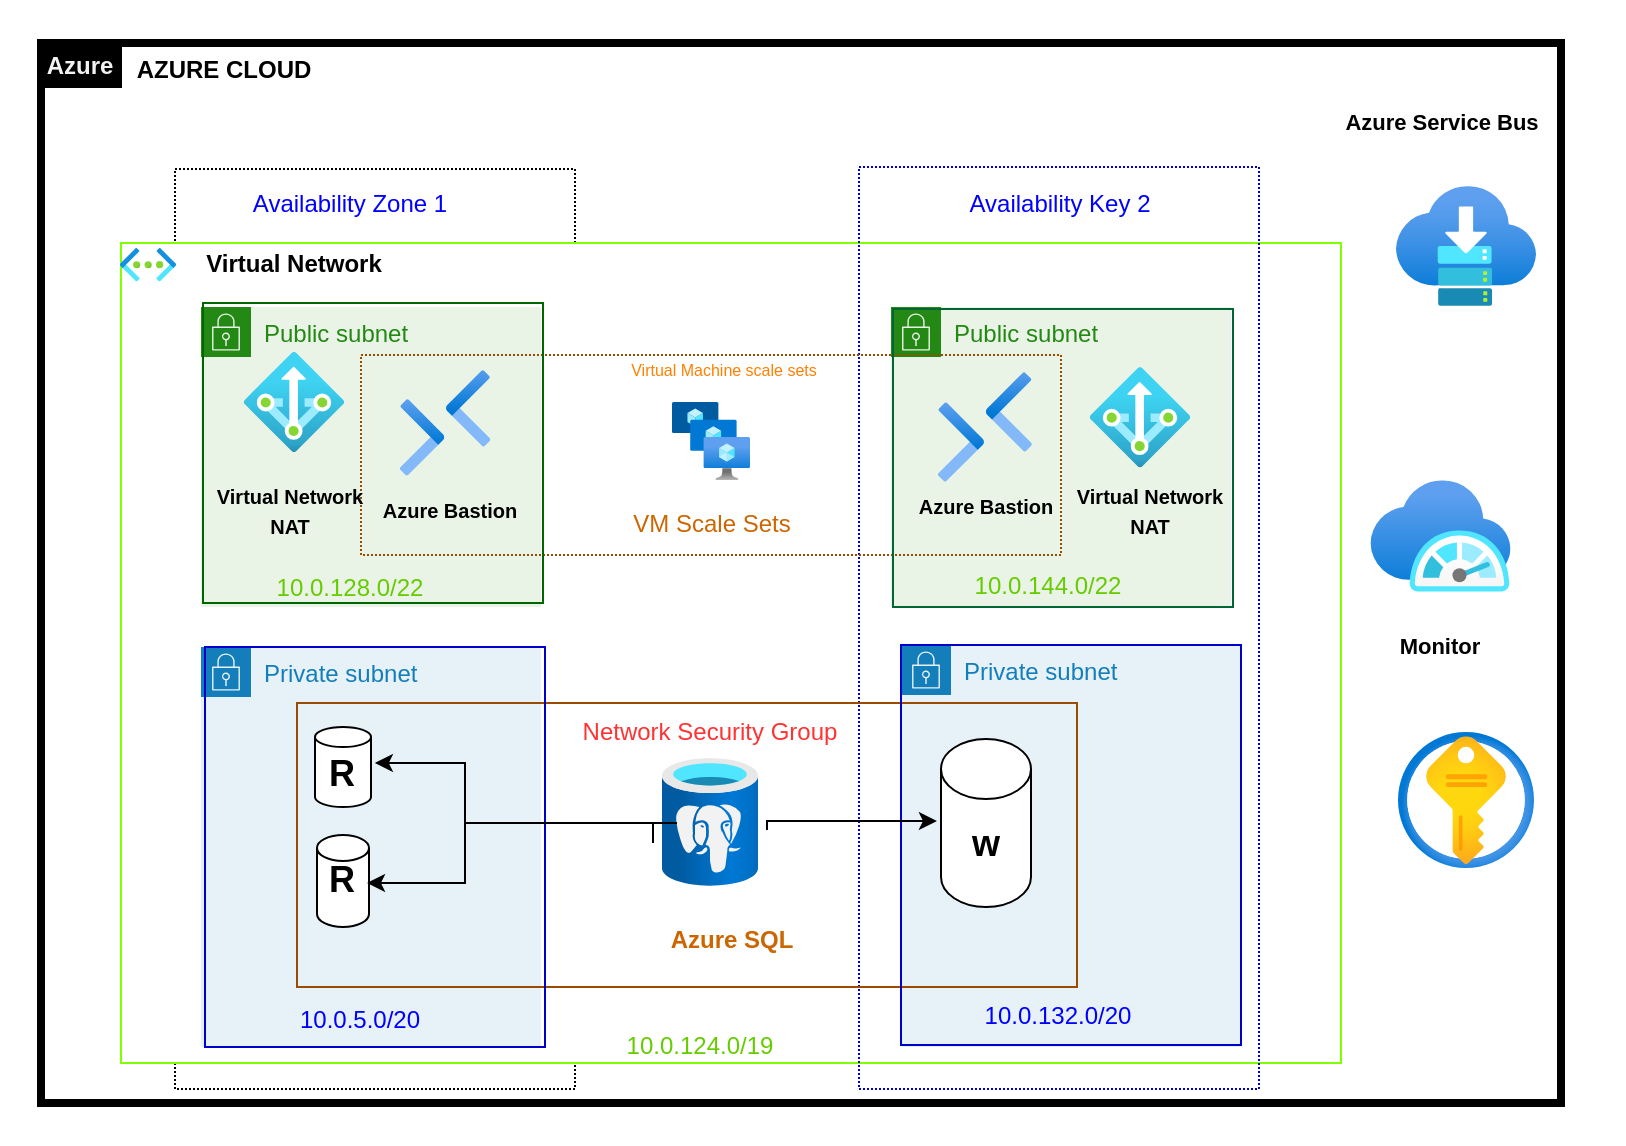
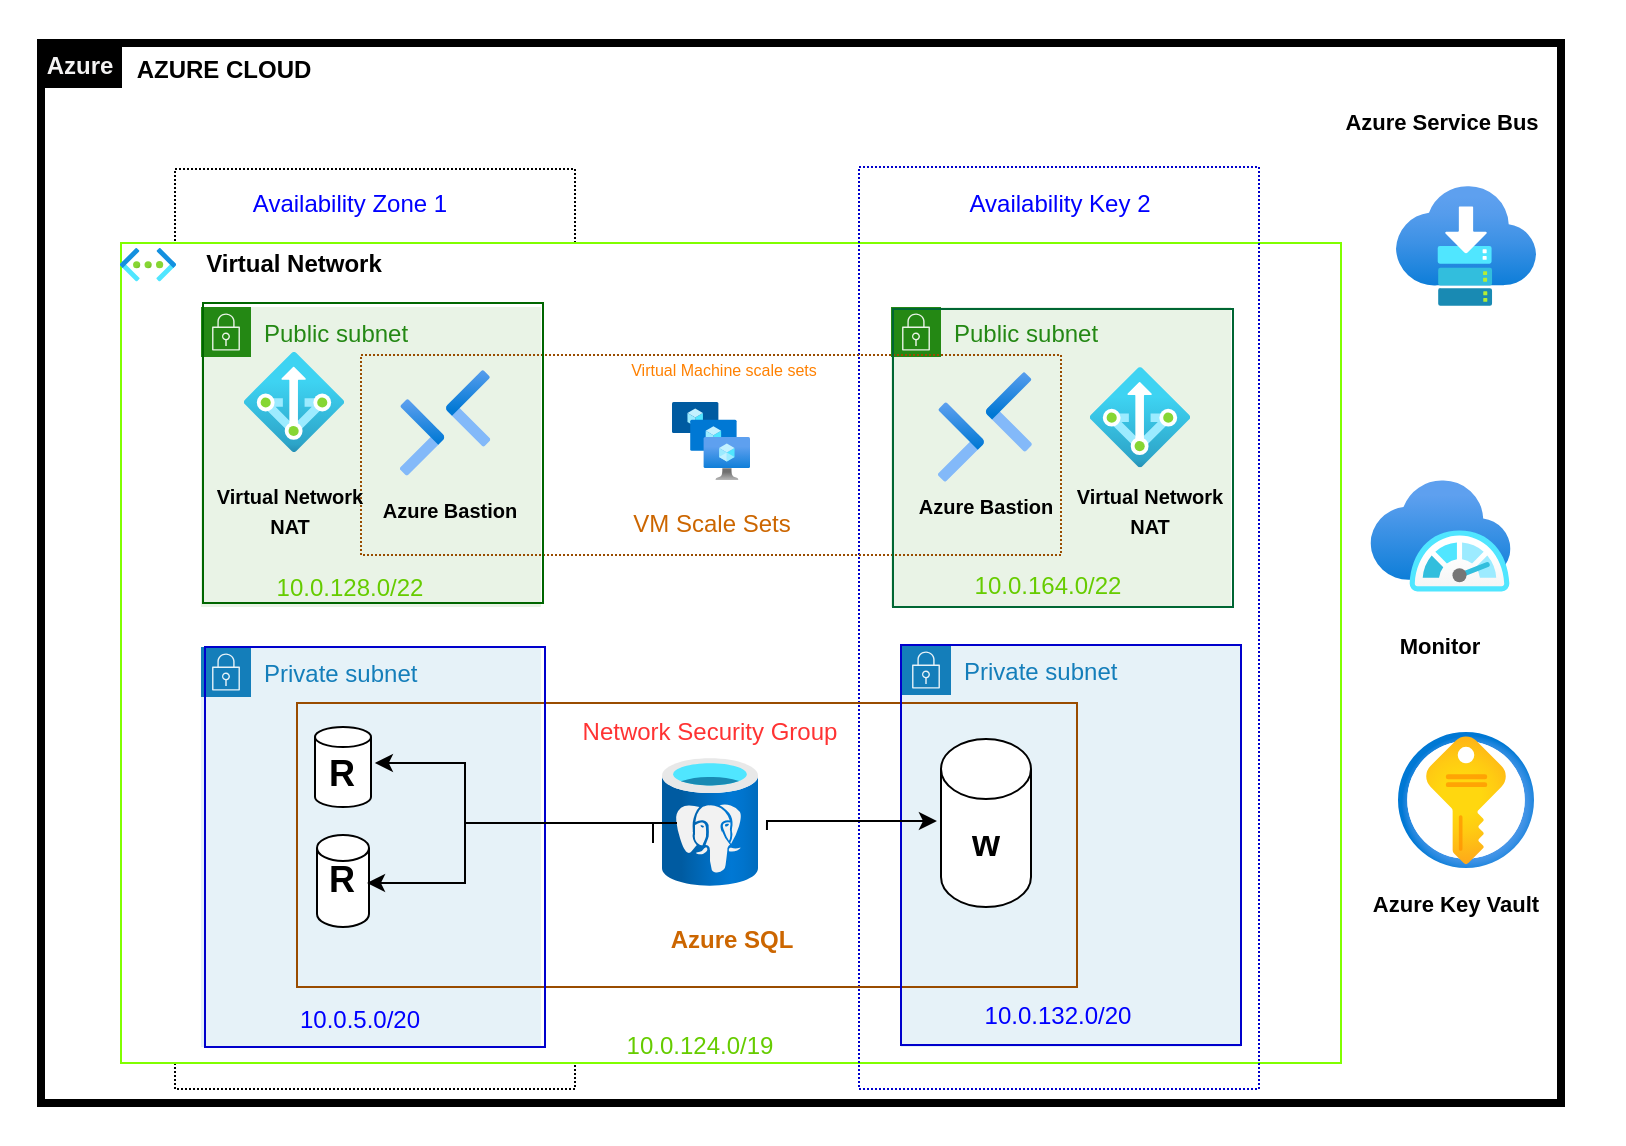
node "10.0.144.0/22": label "10.0.144.0/22" -> "10.0.164.0/22"
node "Azure Key Vault": added
